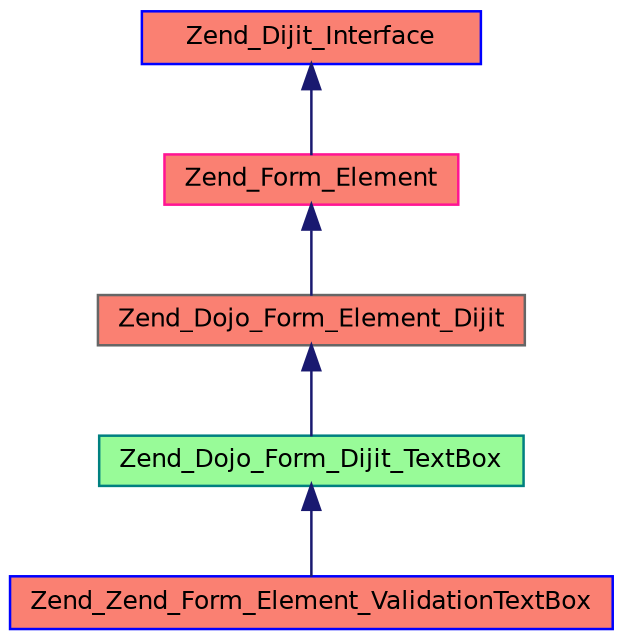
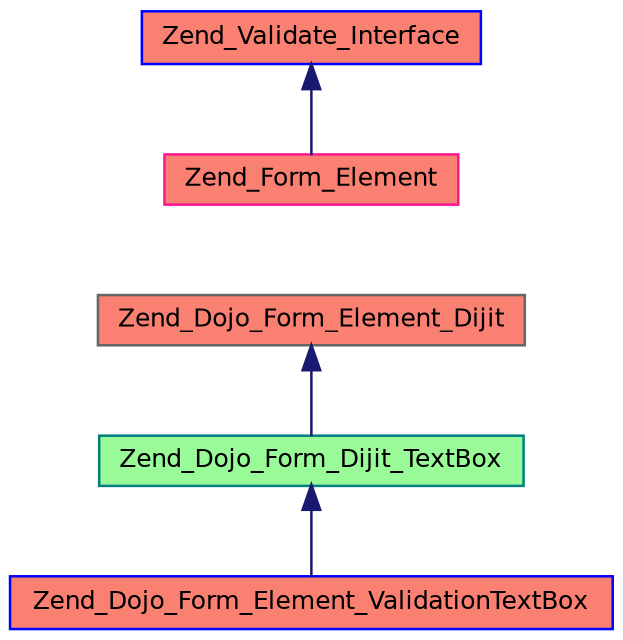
node "Zend_Dijit_Interface": label "Zend_Dijit_Interface" -> "Zend_Validate_Interface"
edge "Zend_Dojo_Form_Element_Dijit" -> "Zend_Form_Element": removed
node "Zend_Zend_Form_Element_ValidationTextBox": label "Zend_Zend_Form_Element_ValidationTextBox" -> "Zend_Dojo_Form_Element_ValidationTextBox"
